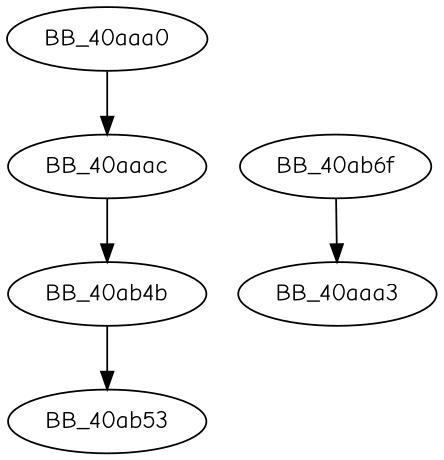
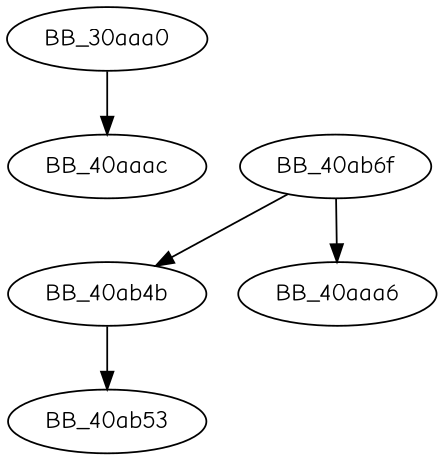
node "BB_40aaa0": label "BB_40aaa0" -> "BB_30aaa0"
edge "BB_40aaac" -> "BB_40ab4b": now "BB_40ab6f" -> "BB_40ab4b"
node "BB_40aaa3": label "BB_40aaa3" -> "BB_40aaa6"
